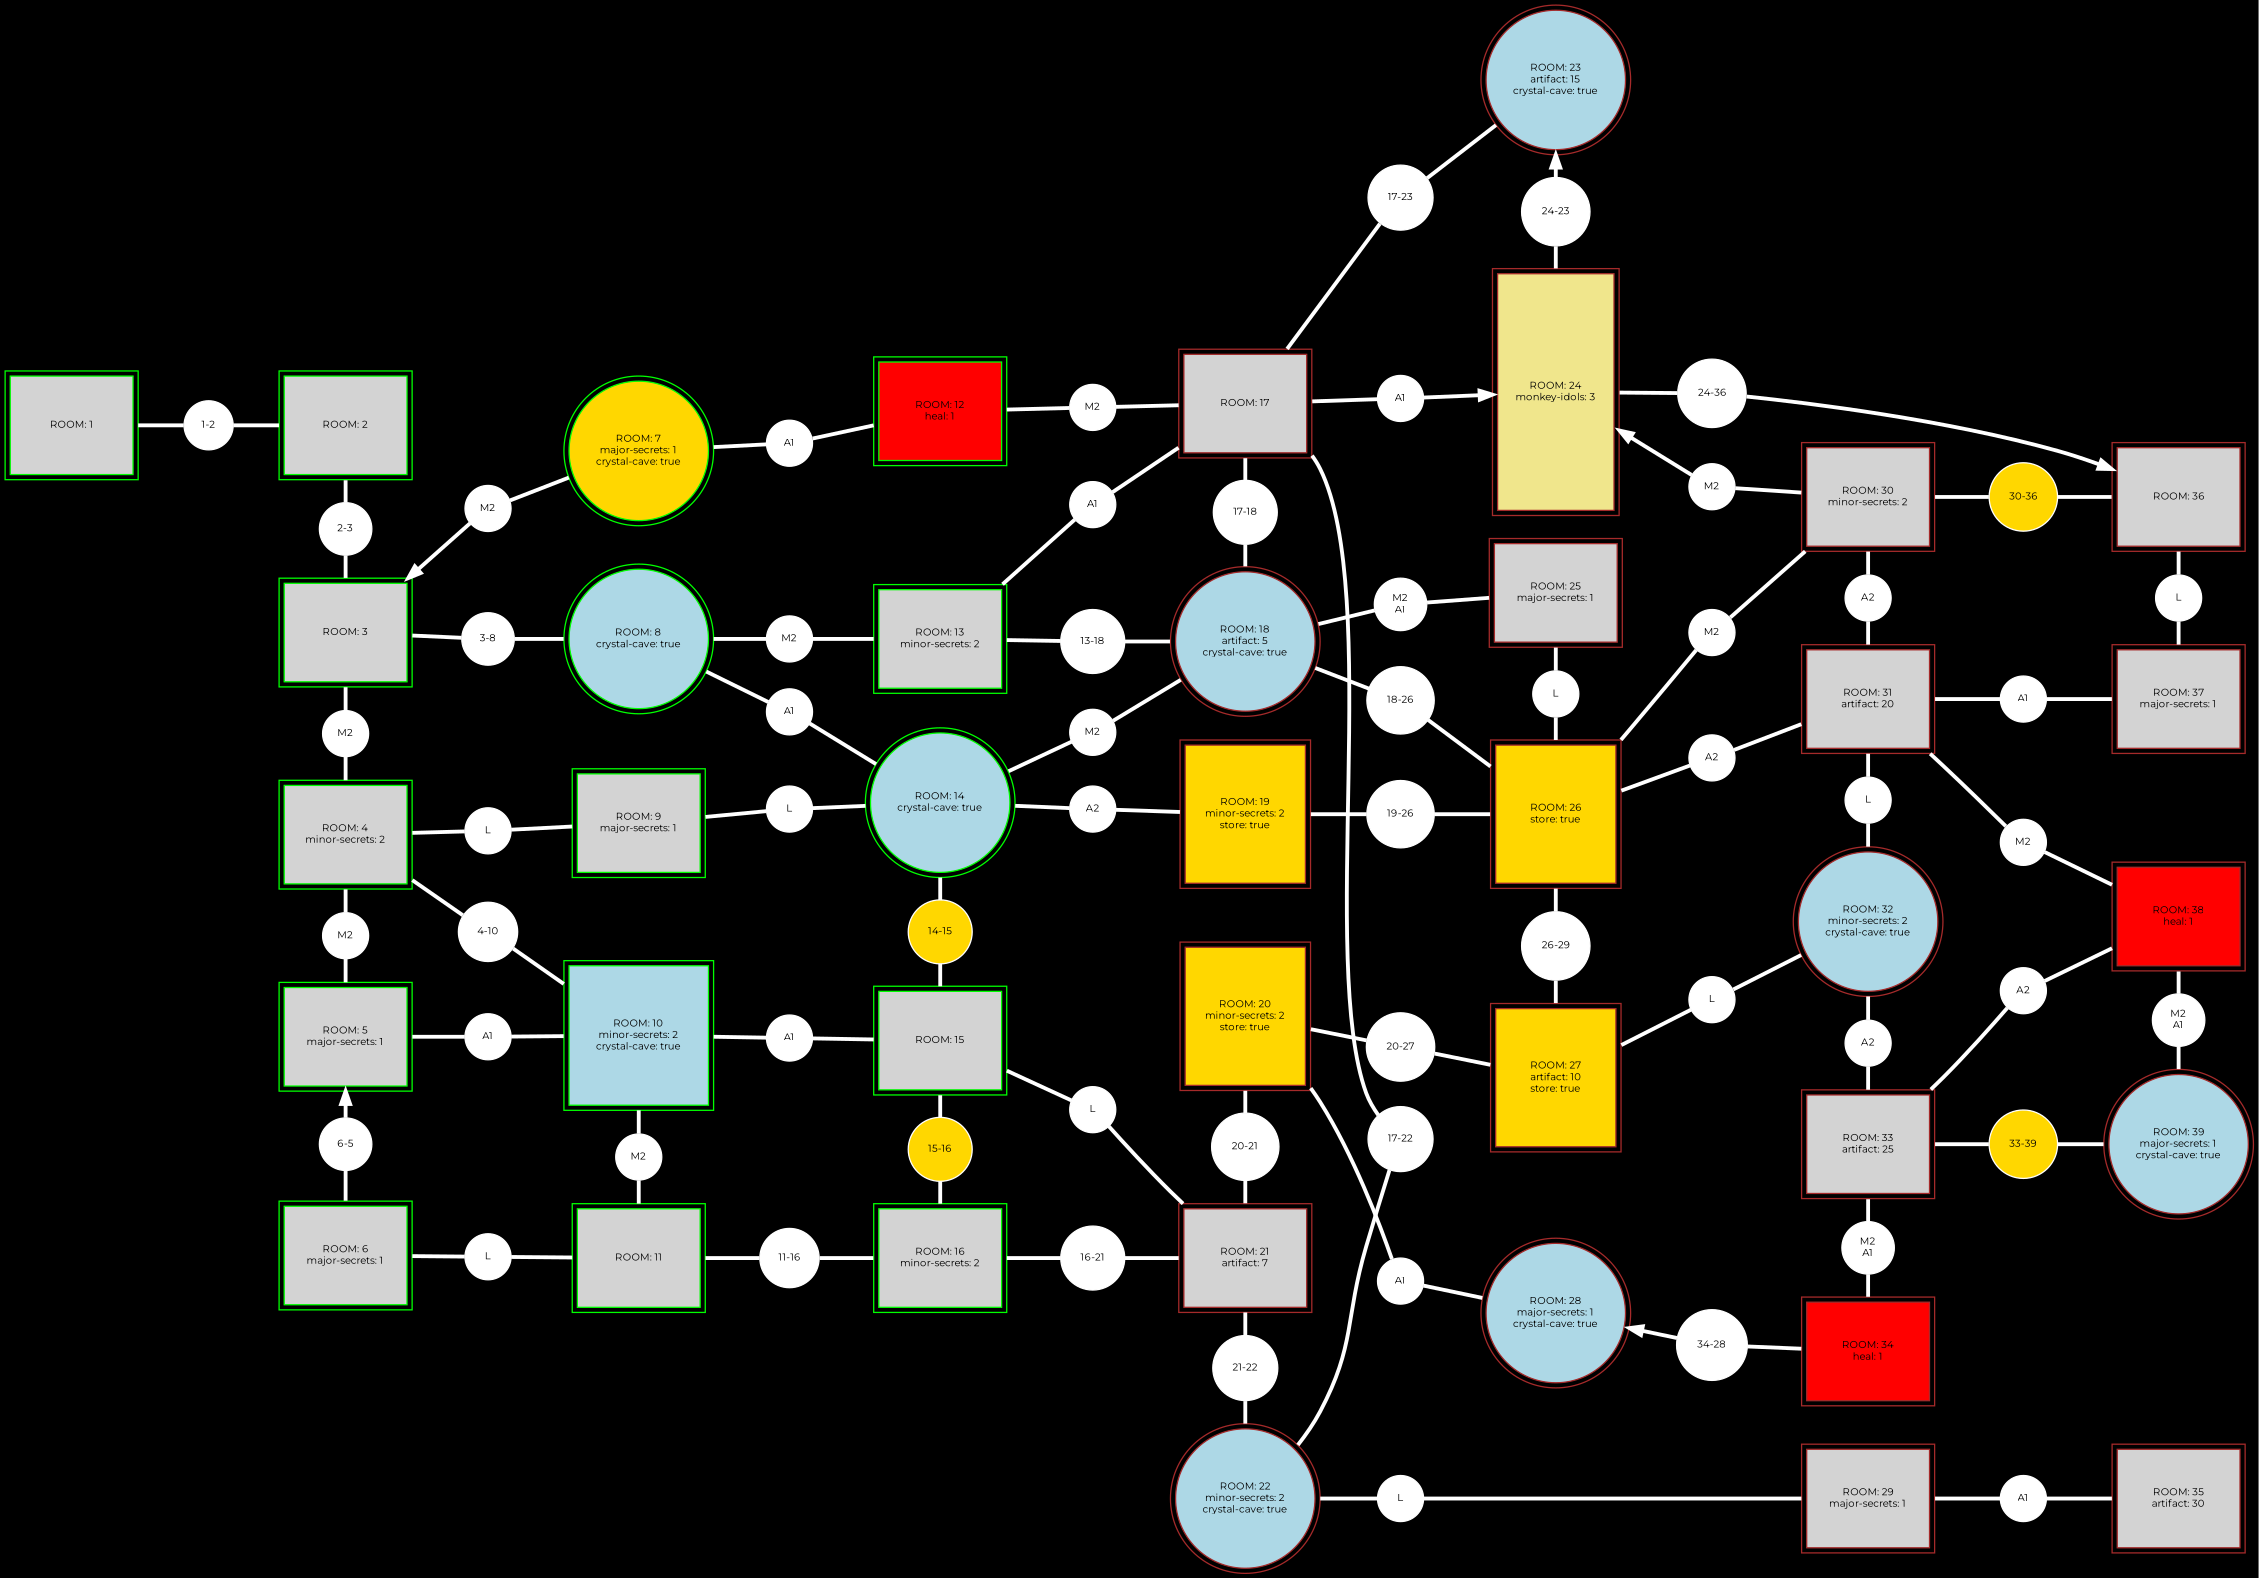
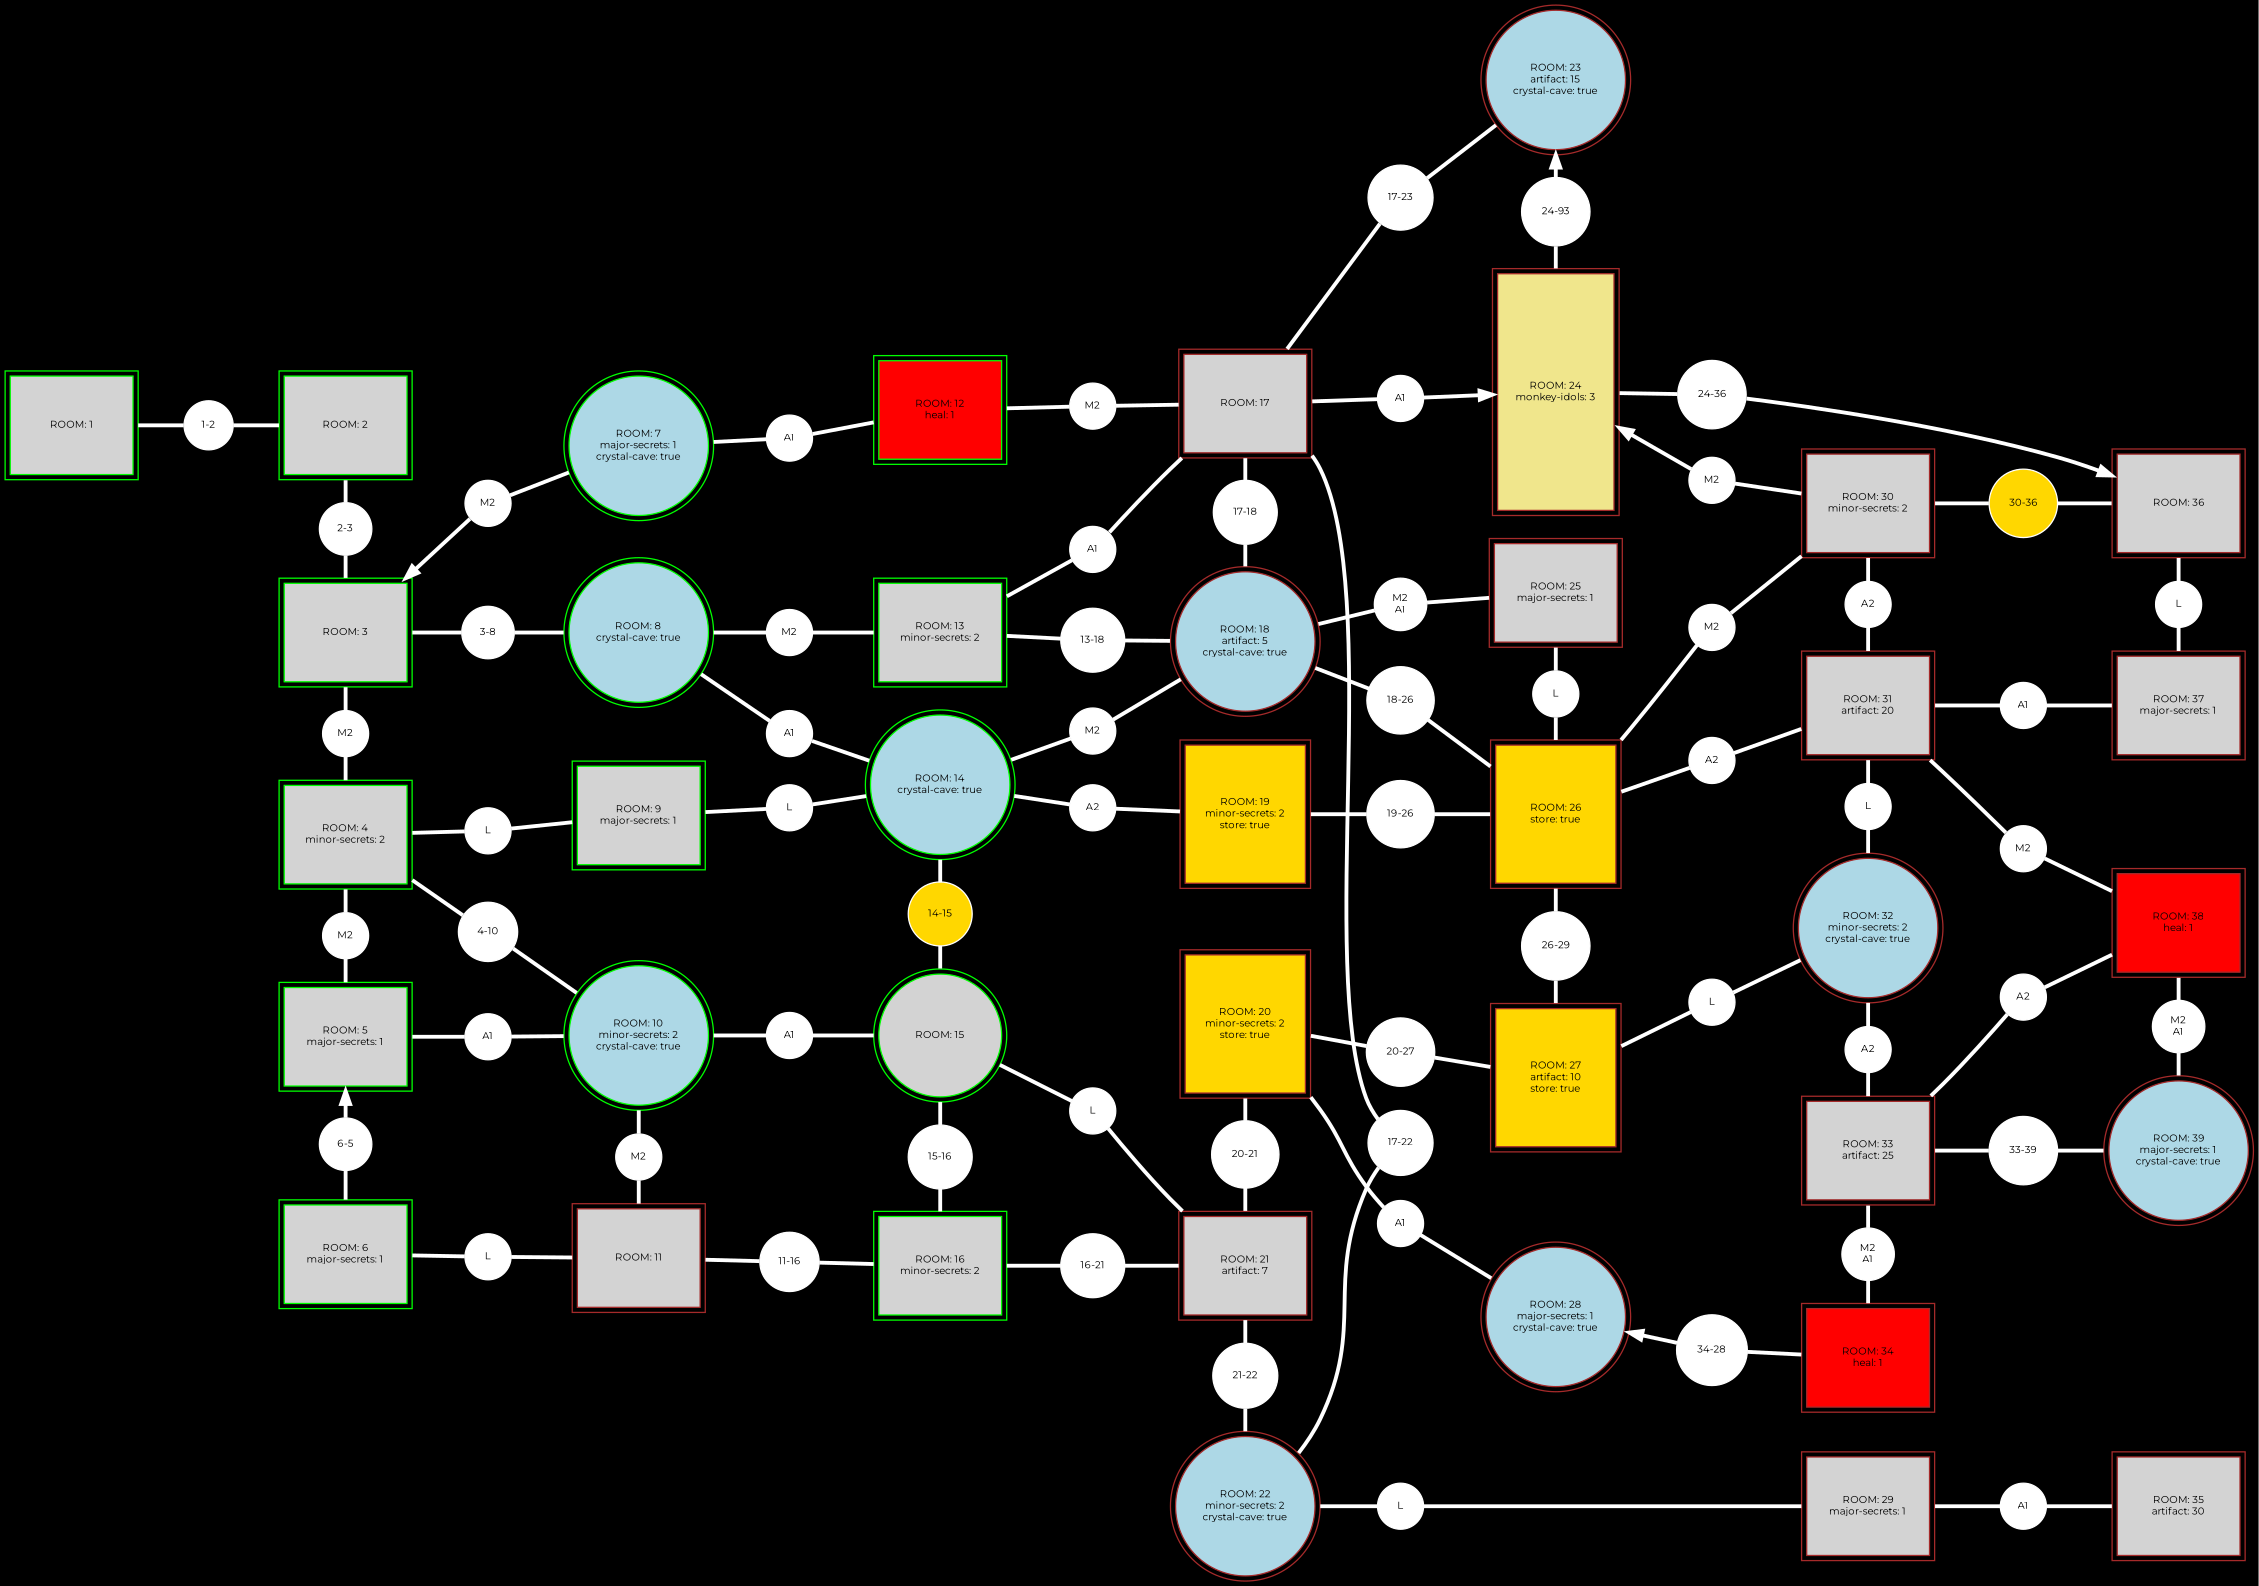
node "24-23": label "24-23" -> "24-93"
node "ROOM: 7 major-secrets: 1 crystal-cave: true": fillcolor gold -> lightblue
node "ROOM: 10 minor-secrets: 2 crystal-cave: true": shape box -> circle
node "ROOM: 15": shape box -> circle
node "33-39": fillcolor gold -> white
node "15-16": fillcolor gold -> white
node "ROOM: 11": color green -> brown
